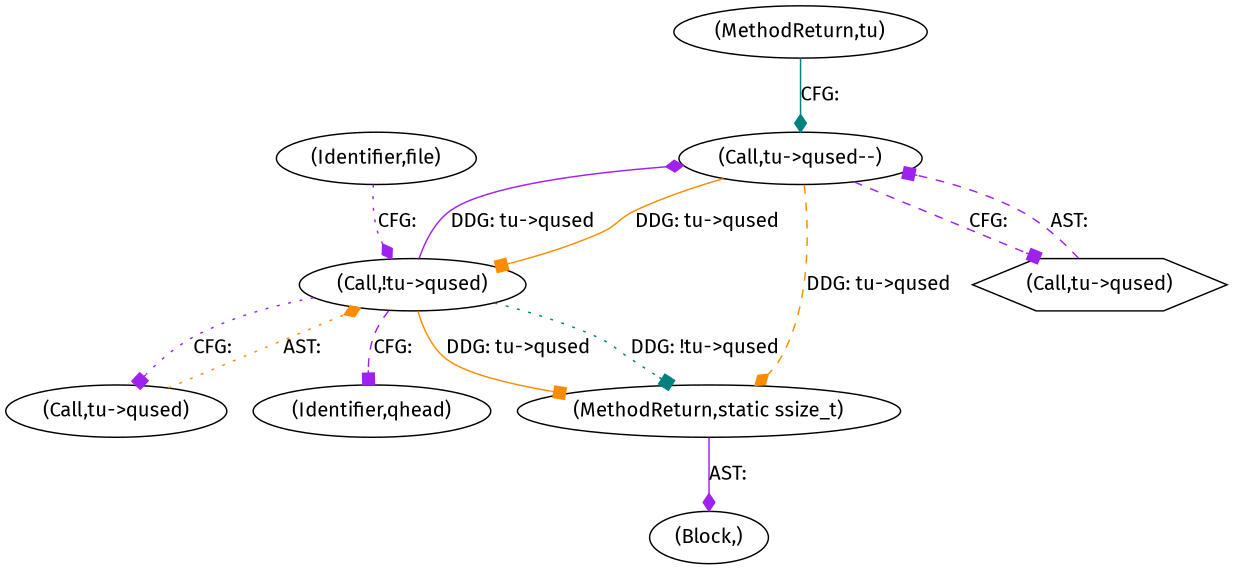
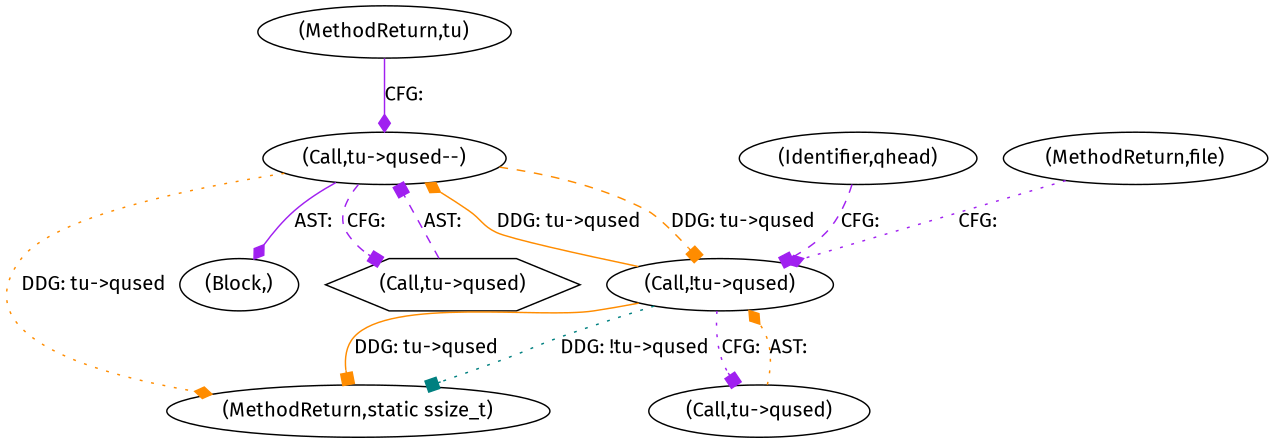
edge "(MethodReturn,tu)" -> "(Call,tu->qused--)": color teal -> purple
node "(Identifier,file)": label "(Identifier,file)" -> "(MethodReturn,file)"
edge "(Call,!tu->qused)" -> "(Call,tu->qused--)": color purple -> darkorange
edge "(Call,tu->qused--)" -> "(Call,!tu->qused)": style solid -> dashed
edge "(Call,tu->qused--)" -> "(MethodReturn,static ssize_t)": style dashed -> dotted
edge "(Call,!tu->qused)" -> "(Identifier,qhead)": reversed
edge "(MethodReturn,static ssize_t)" -> "(Block,)": now "(Call,tu->qused--)" -> "(Block,)"
